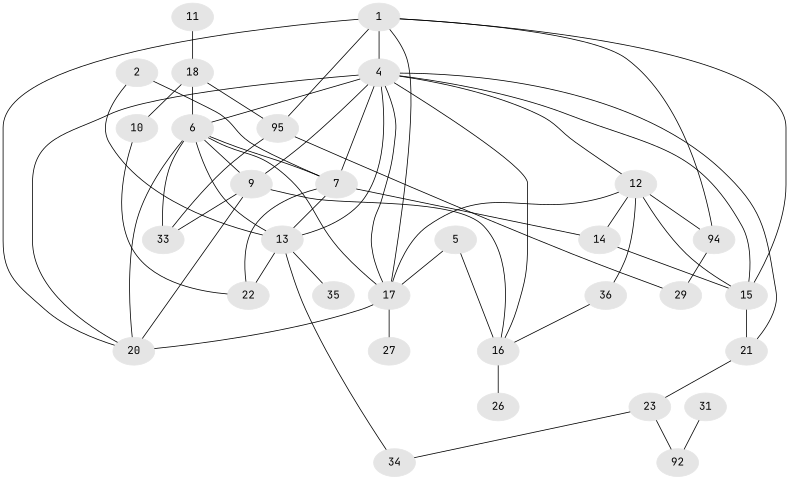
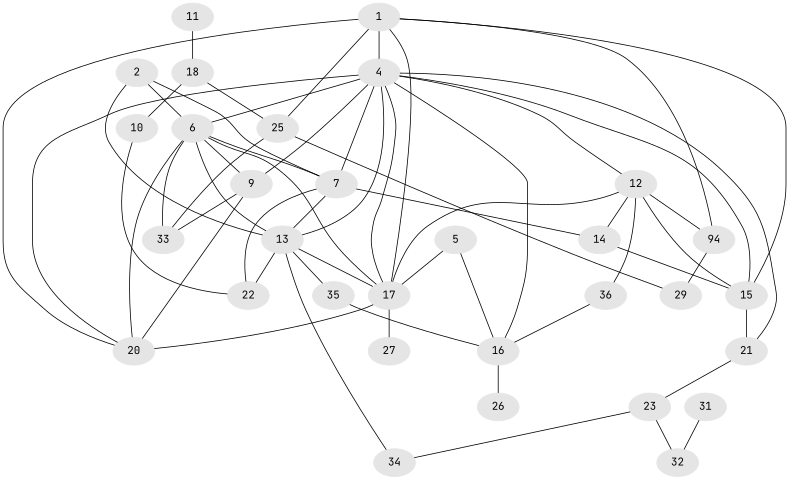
edge "18" -- "6": now "2" -- "6"
node "95": label "95" -> "25"
edge "9" -- "16": now "35" -- "16"
edge "13" -- "17": added
node "92": label "92" -> "32"
